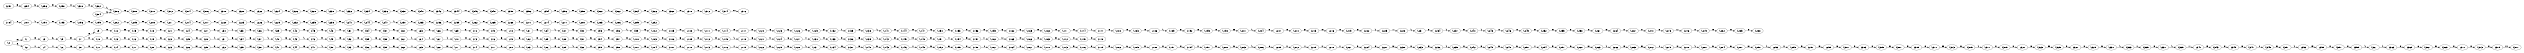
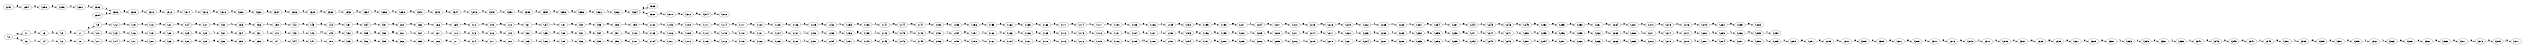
edge "S366" -> "S368": now "S364" -> "S368"
node "S181": added
